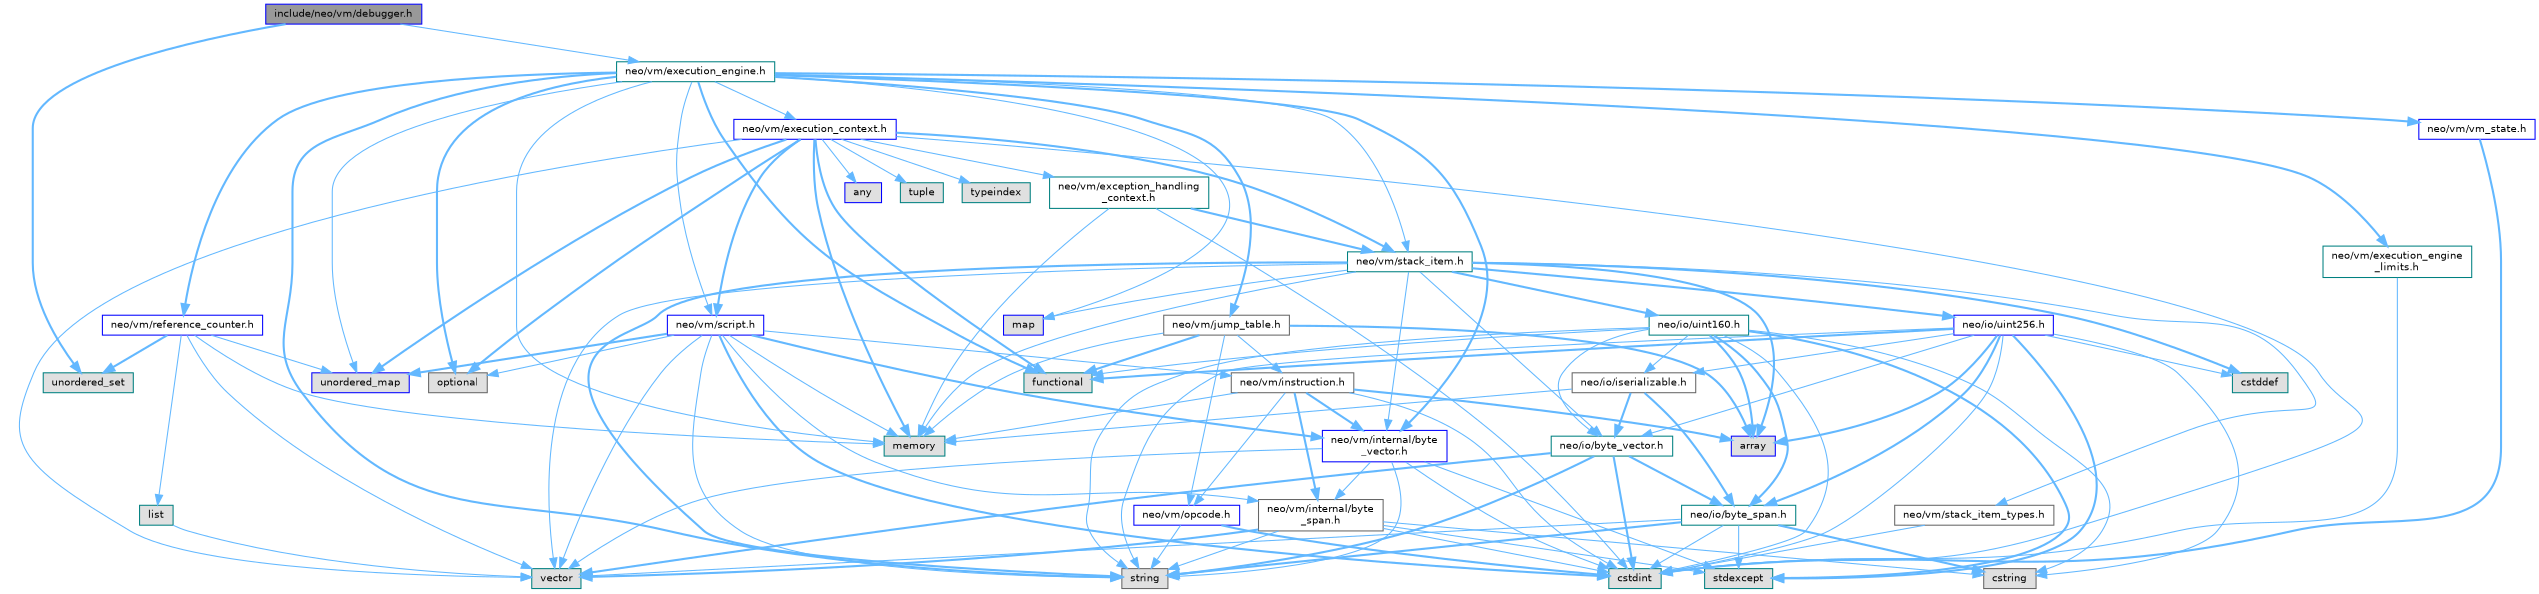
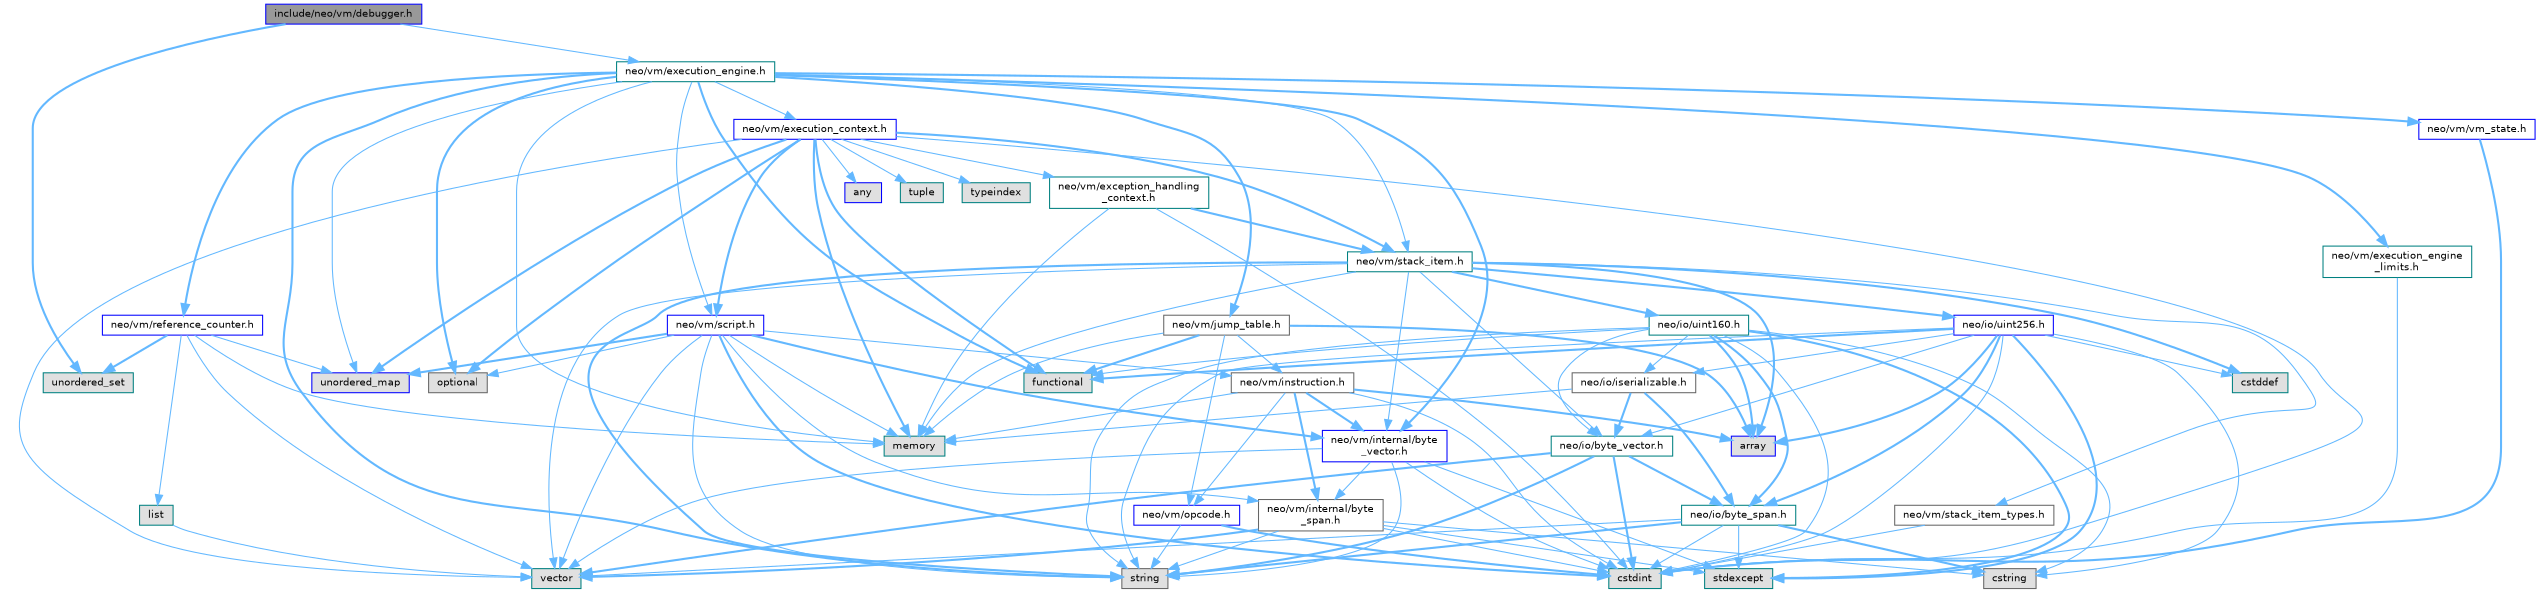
node "map": removed
